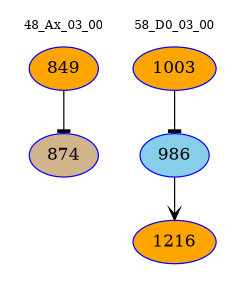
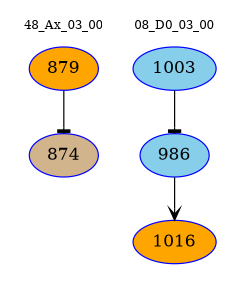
cluster "58_D0_03_00": label "58_D0_03_00" -> "08_D0_03_00"
node "849": label "849" -> "879"
node "1003": fillcolor orange -> skyblue
node "1216": label "1216" -> "1016"
